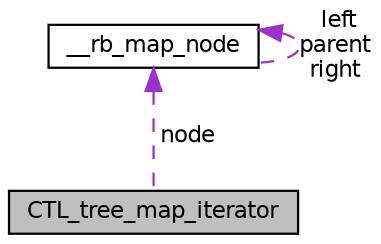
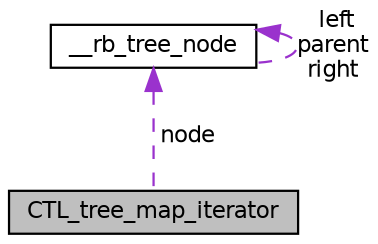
node "__rb_map_node": label "__rb_map_node" -> "__rb_tree_node"
